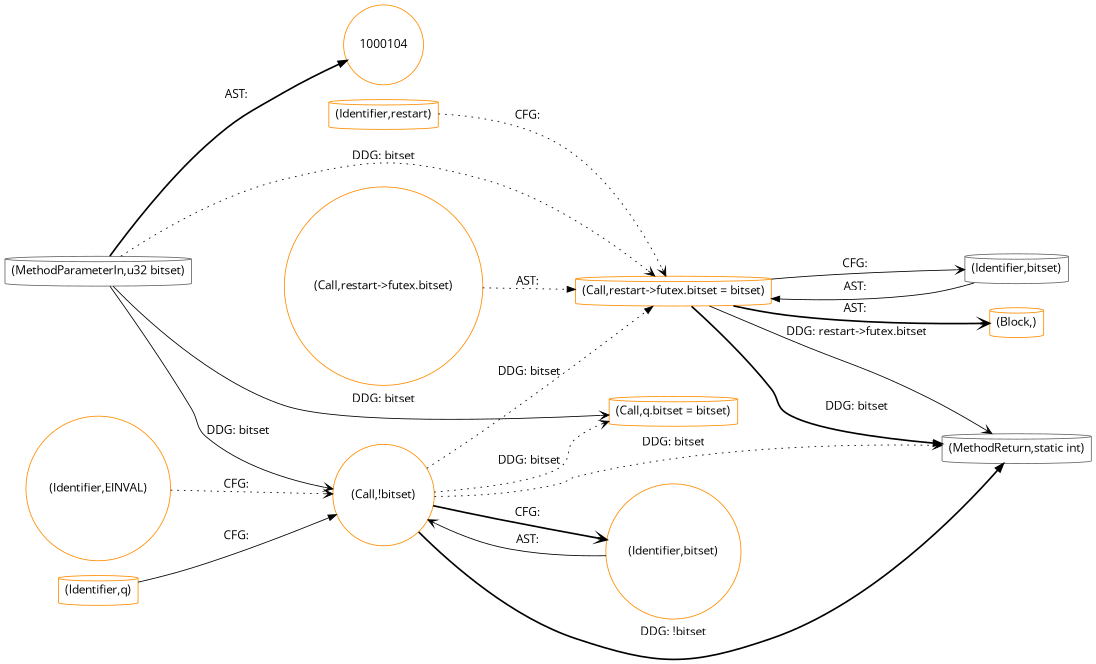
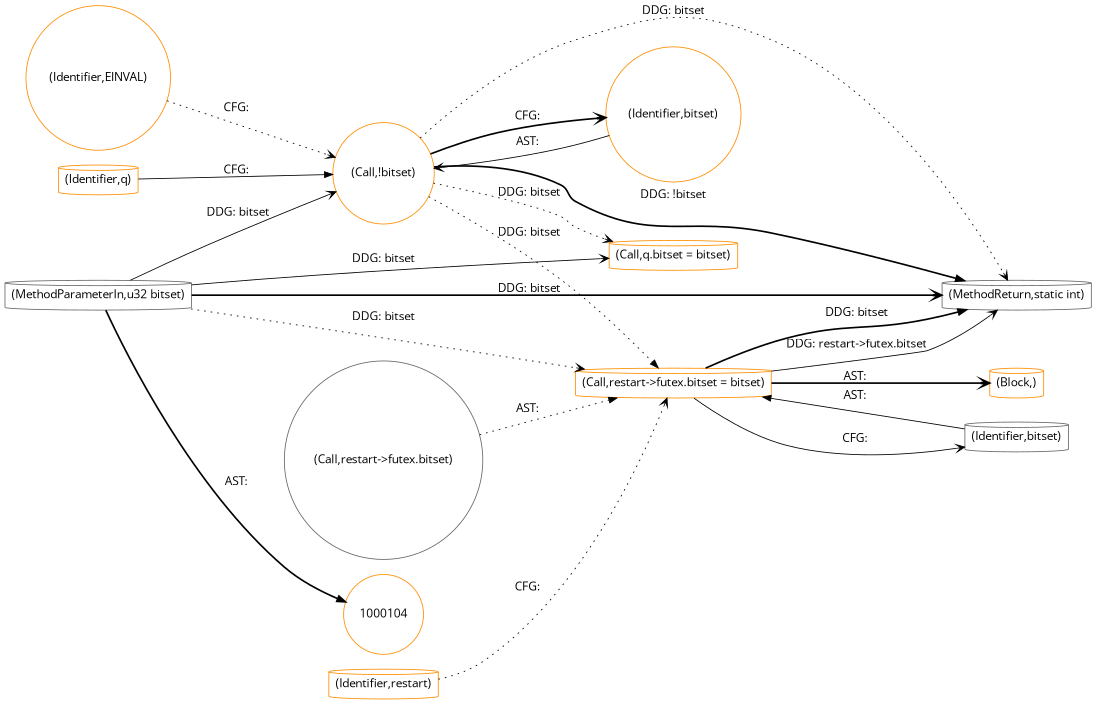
node "(Call,restart->futex.bitset)": color darkorange -> gray40
edge "(MethodParameterIn,u32 bitset)" -> "(MethodReturn,static int)": added, label "DDG: bitset"
